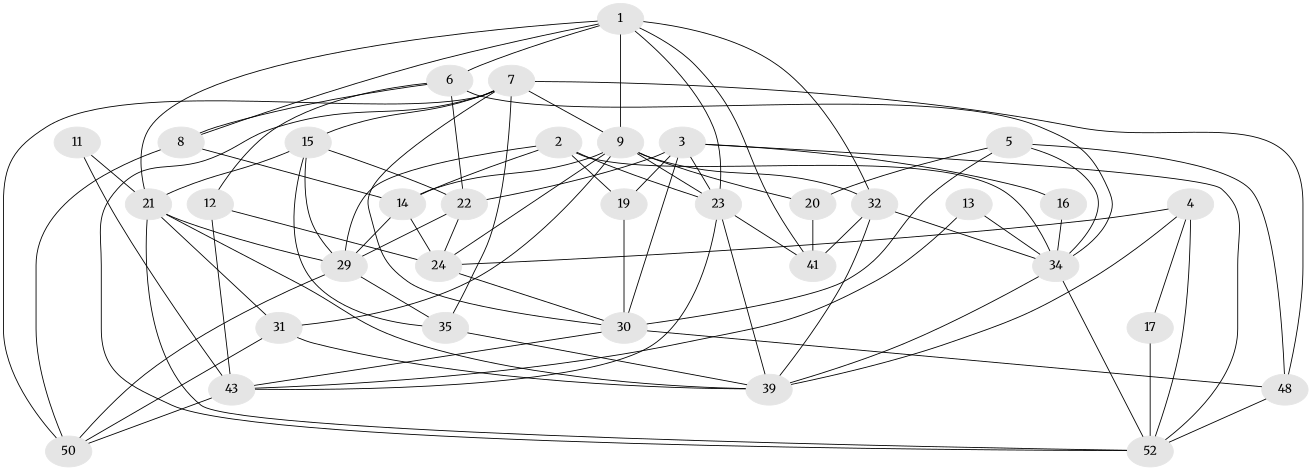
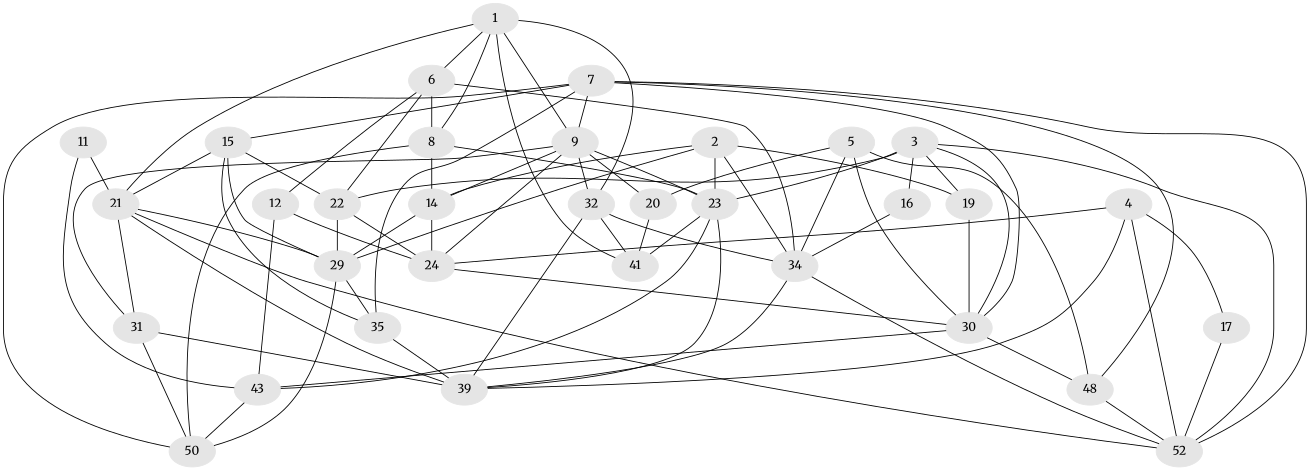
edge "1" -- "23": now "8" -- "23"
node "13": removed
